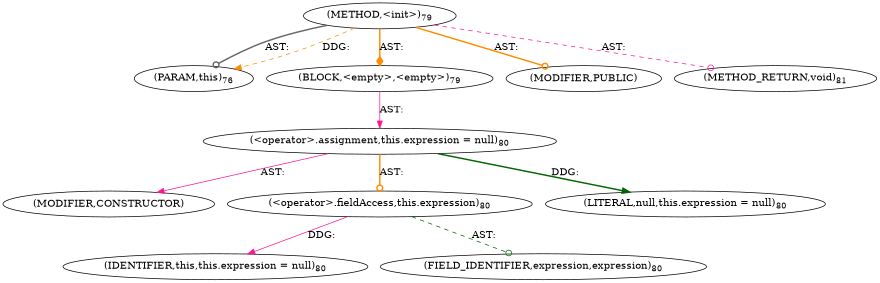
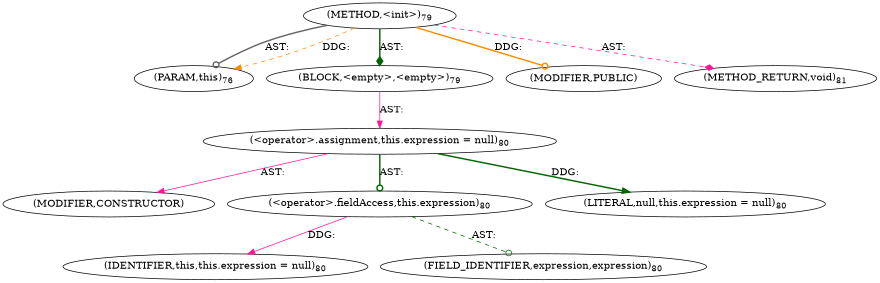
edge "(METHOD,<init>)" -> "(BLOCK,<empty>,<empty>)": color darkorange -> darkgreen
edge "(METHOD,<init>)" -> "(METHOD_RETURN,void)": arrowhead odot -> diamond
edge "(METHOD,<init>)" -> "(MODIFIER,PUBLIC)": label "AST: " -> "DDG: "
edge "(<operator>.assignment,this.expression = null)" -> "(<operator>.fieldAccess,this.expression)": color darkorange -> darkgreen
